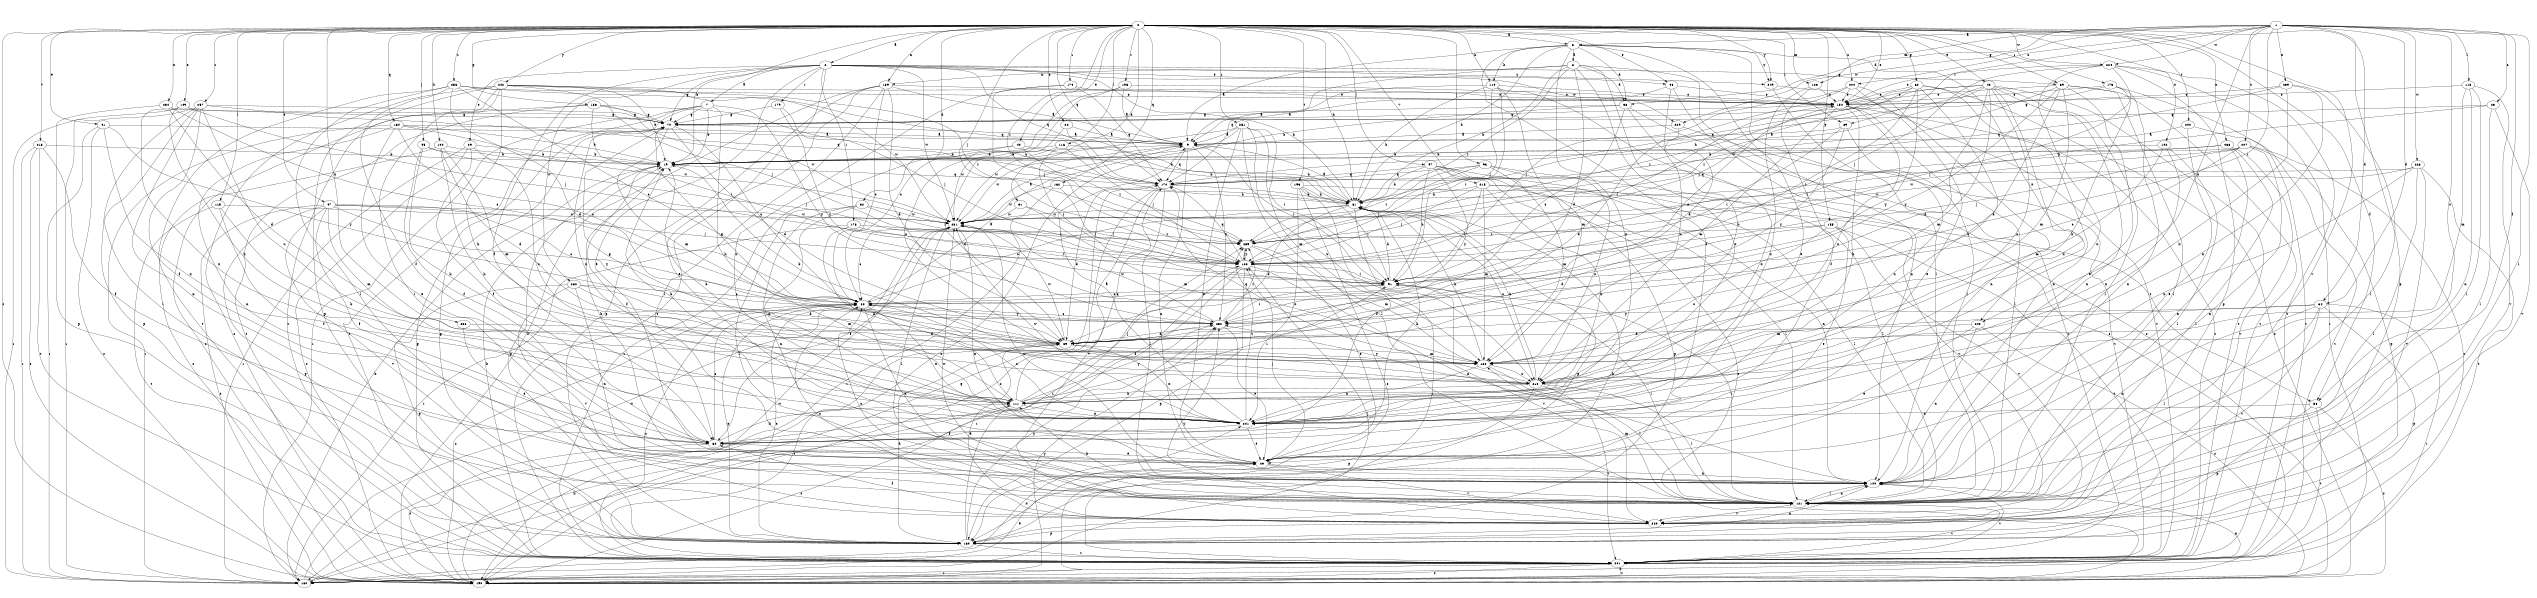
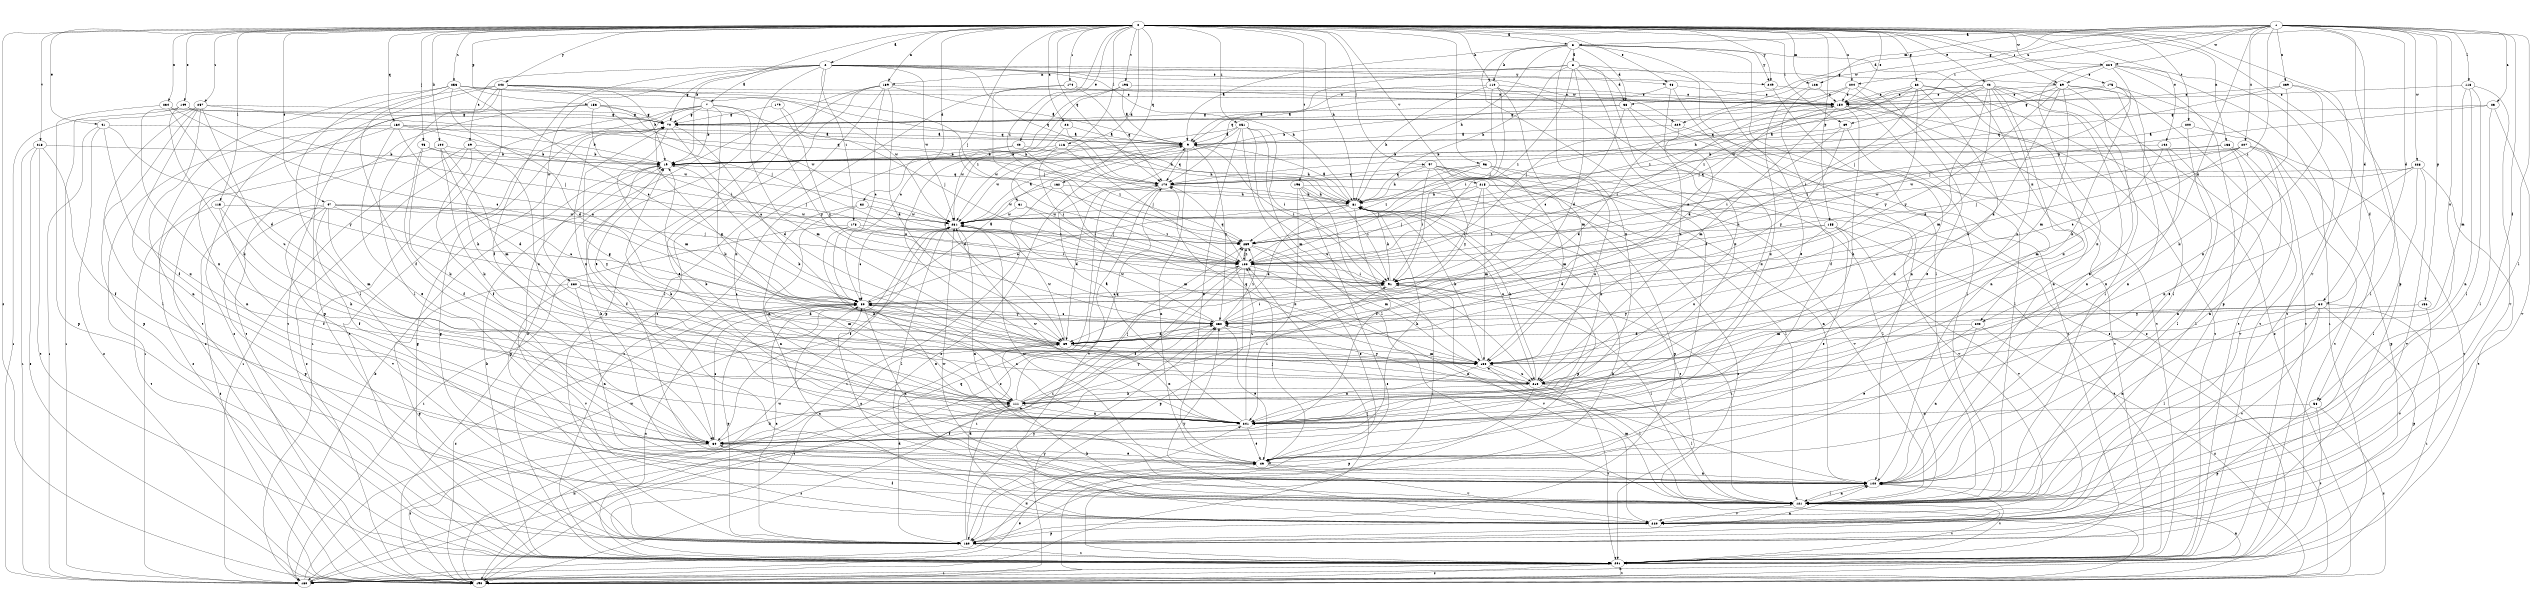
edge "224" -> "150": now "224" -> "69"
edge "2" -> "179": removed, label "r"
node "438": label "438" -> "138"
edge "8" -> "259": now "8" -> "100"
edge "193" -> "58": now "193" -> "201"
edge "97" -> "91": label "h" -> "i"
edge "150" -> "210": removed, label "u"
node "156": added
node "236": removed
edge "7" -> "130": added, label "m"
edge "215" -> "121": label "l" -> "v"
edge "32" -> "121": removed, label "l"
edge "170" -> "121": removed, label "l"
